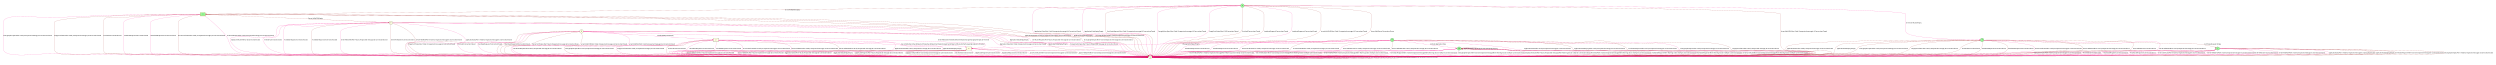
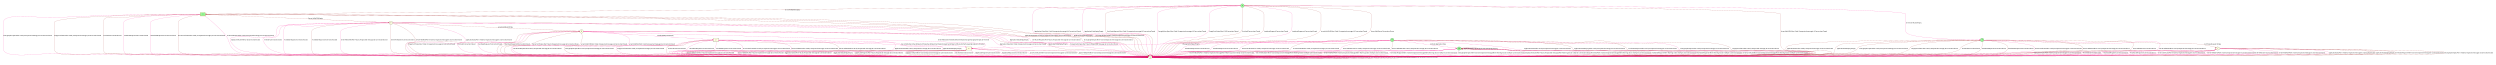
edge "5" -> "8": added, label "ServerCertificate/Empty"
node "1": fillcolor palegreen -> lightyellow
